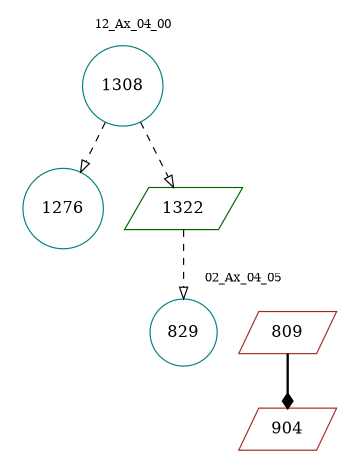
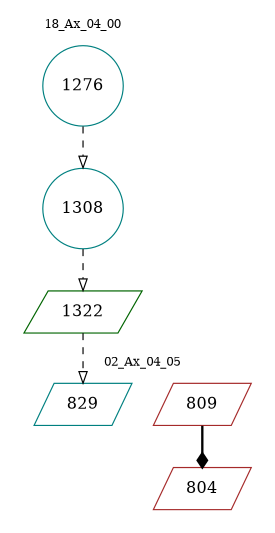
cluster "12_Ax_04_00": label "12_Ax_04_00" -> "18_Ax_04_00"
edge "1308" -> "1276": reversed
node "829": shape circle -> parallelogram
node "904": label "904" -> "804"
